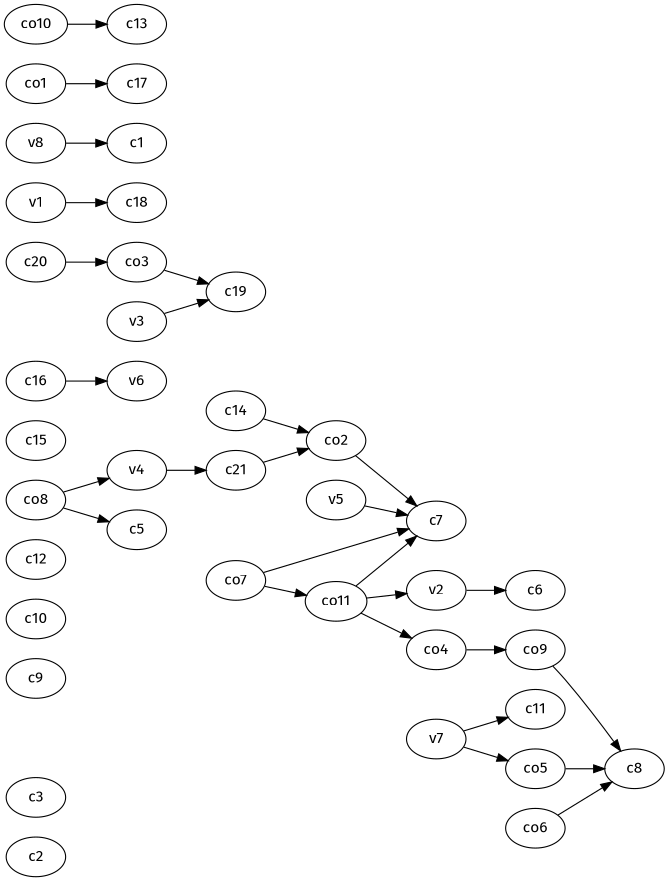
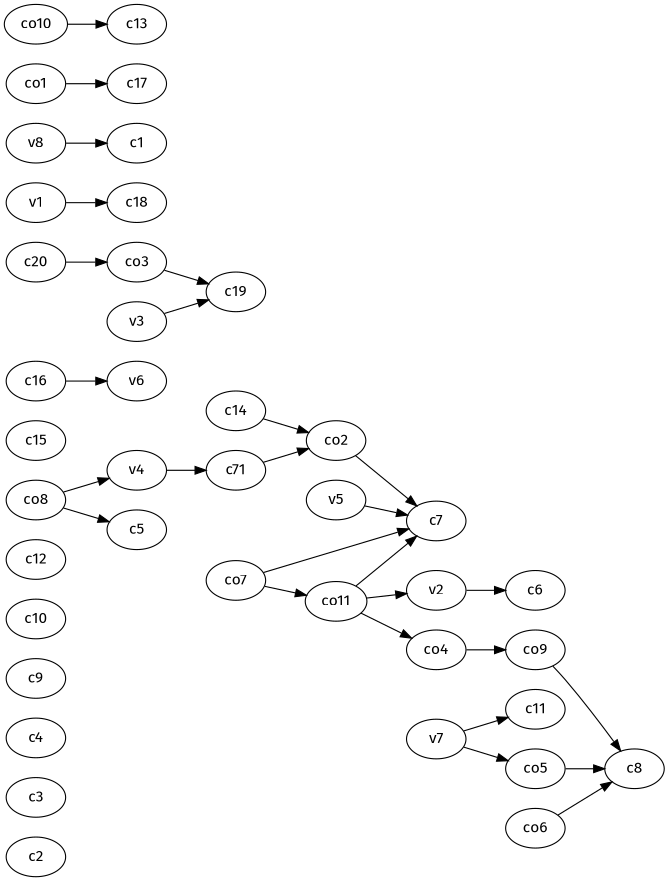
node "c21": label "c21" -> "c71"
node "c4": added
